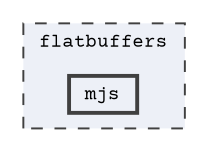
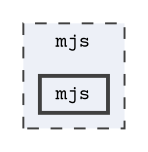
cluster "flatbuffers": label "flatbuffers" -> "mjs"
